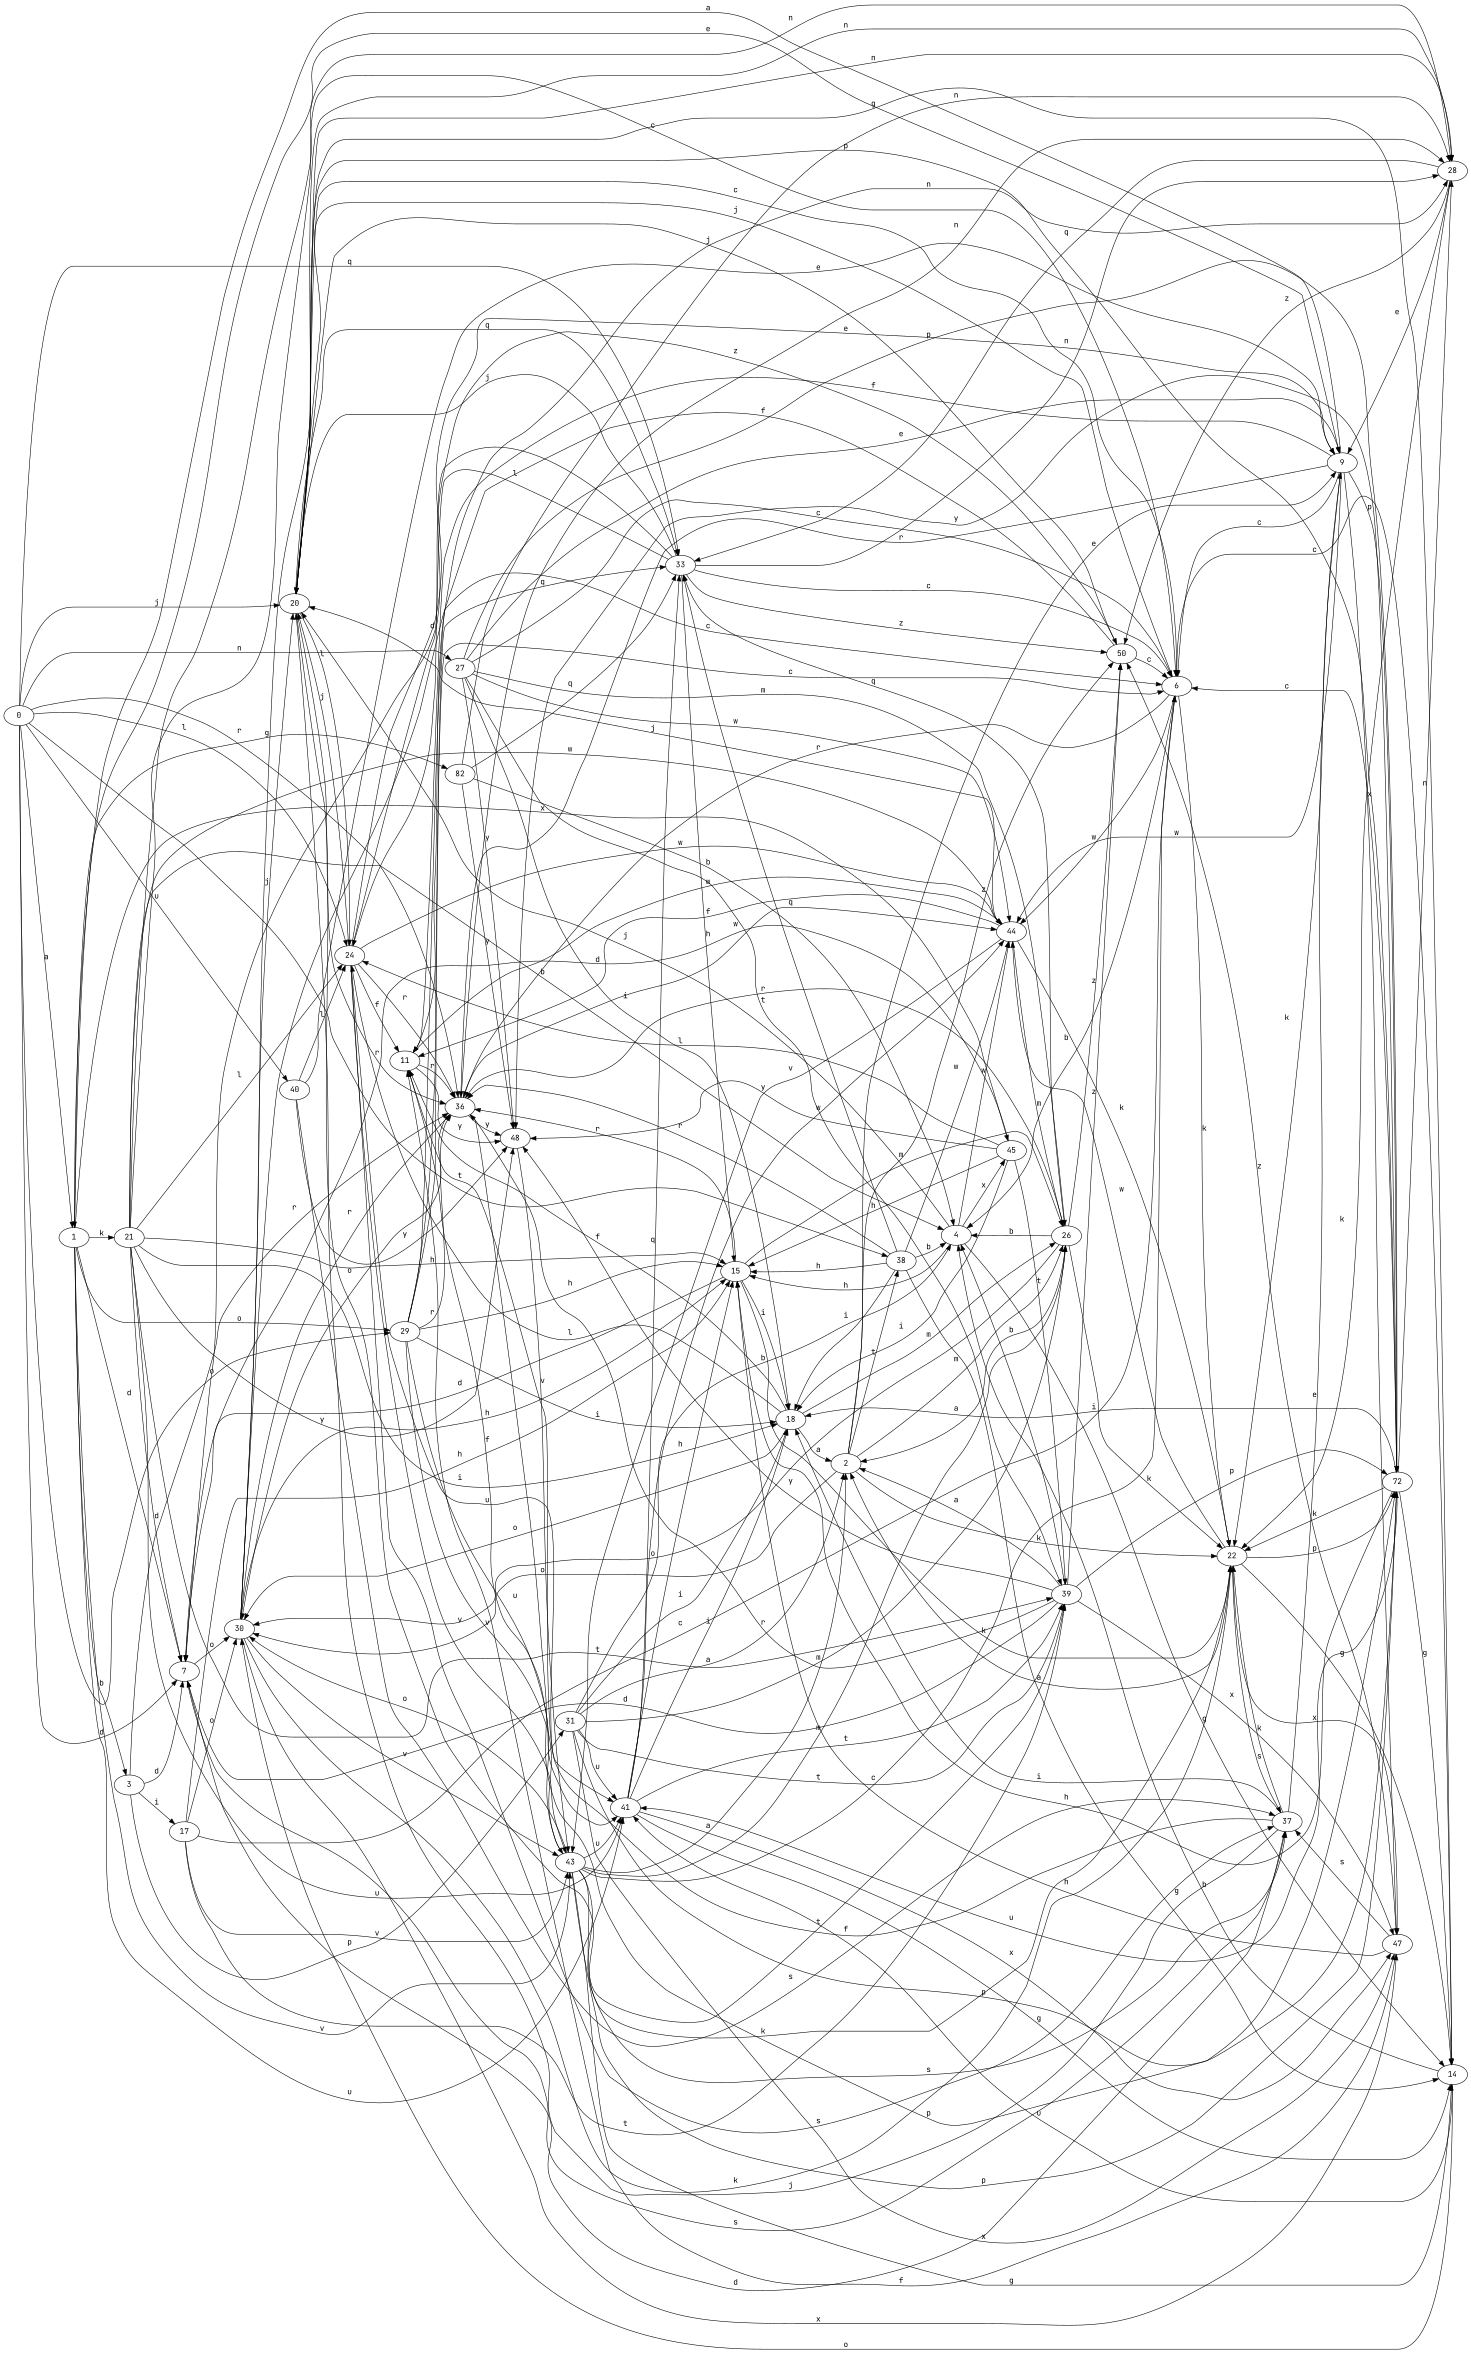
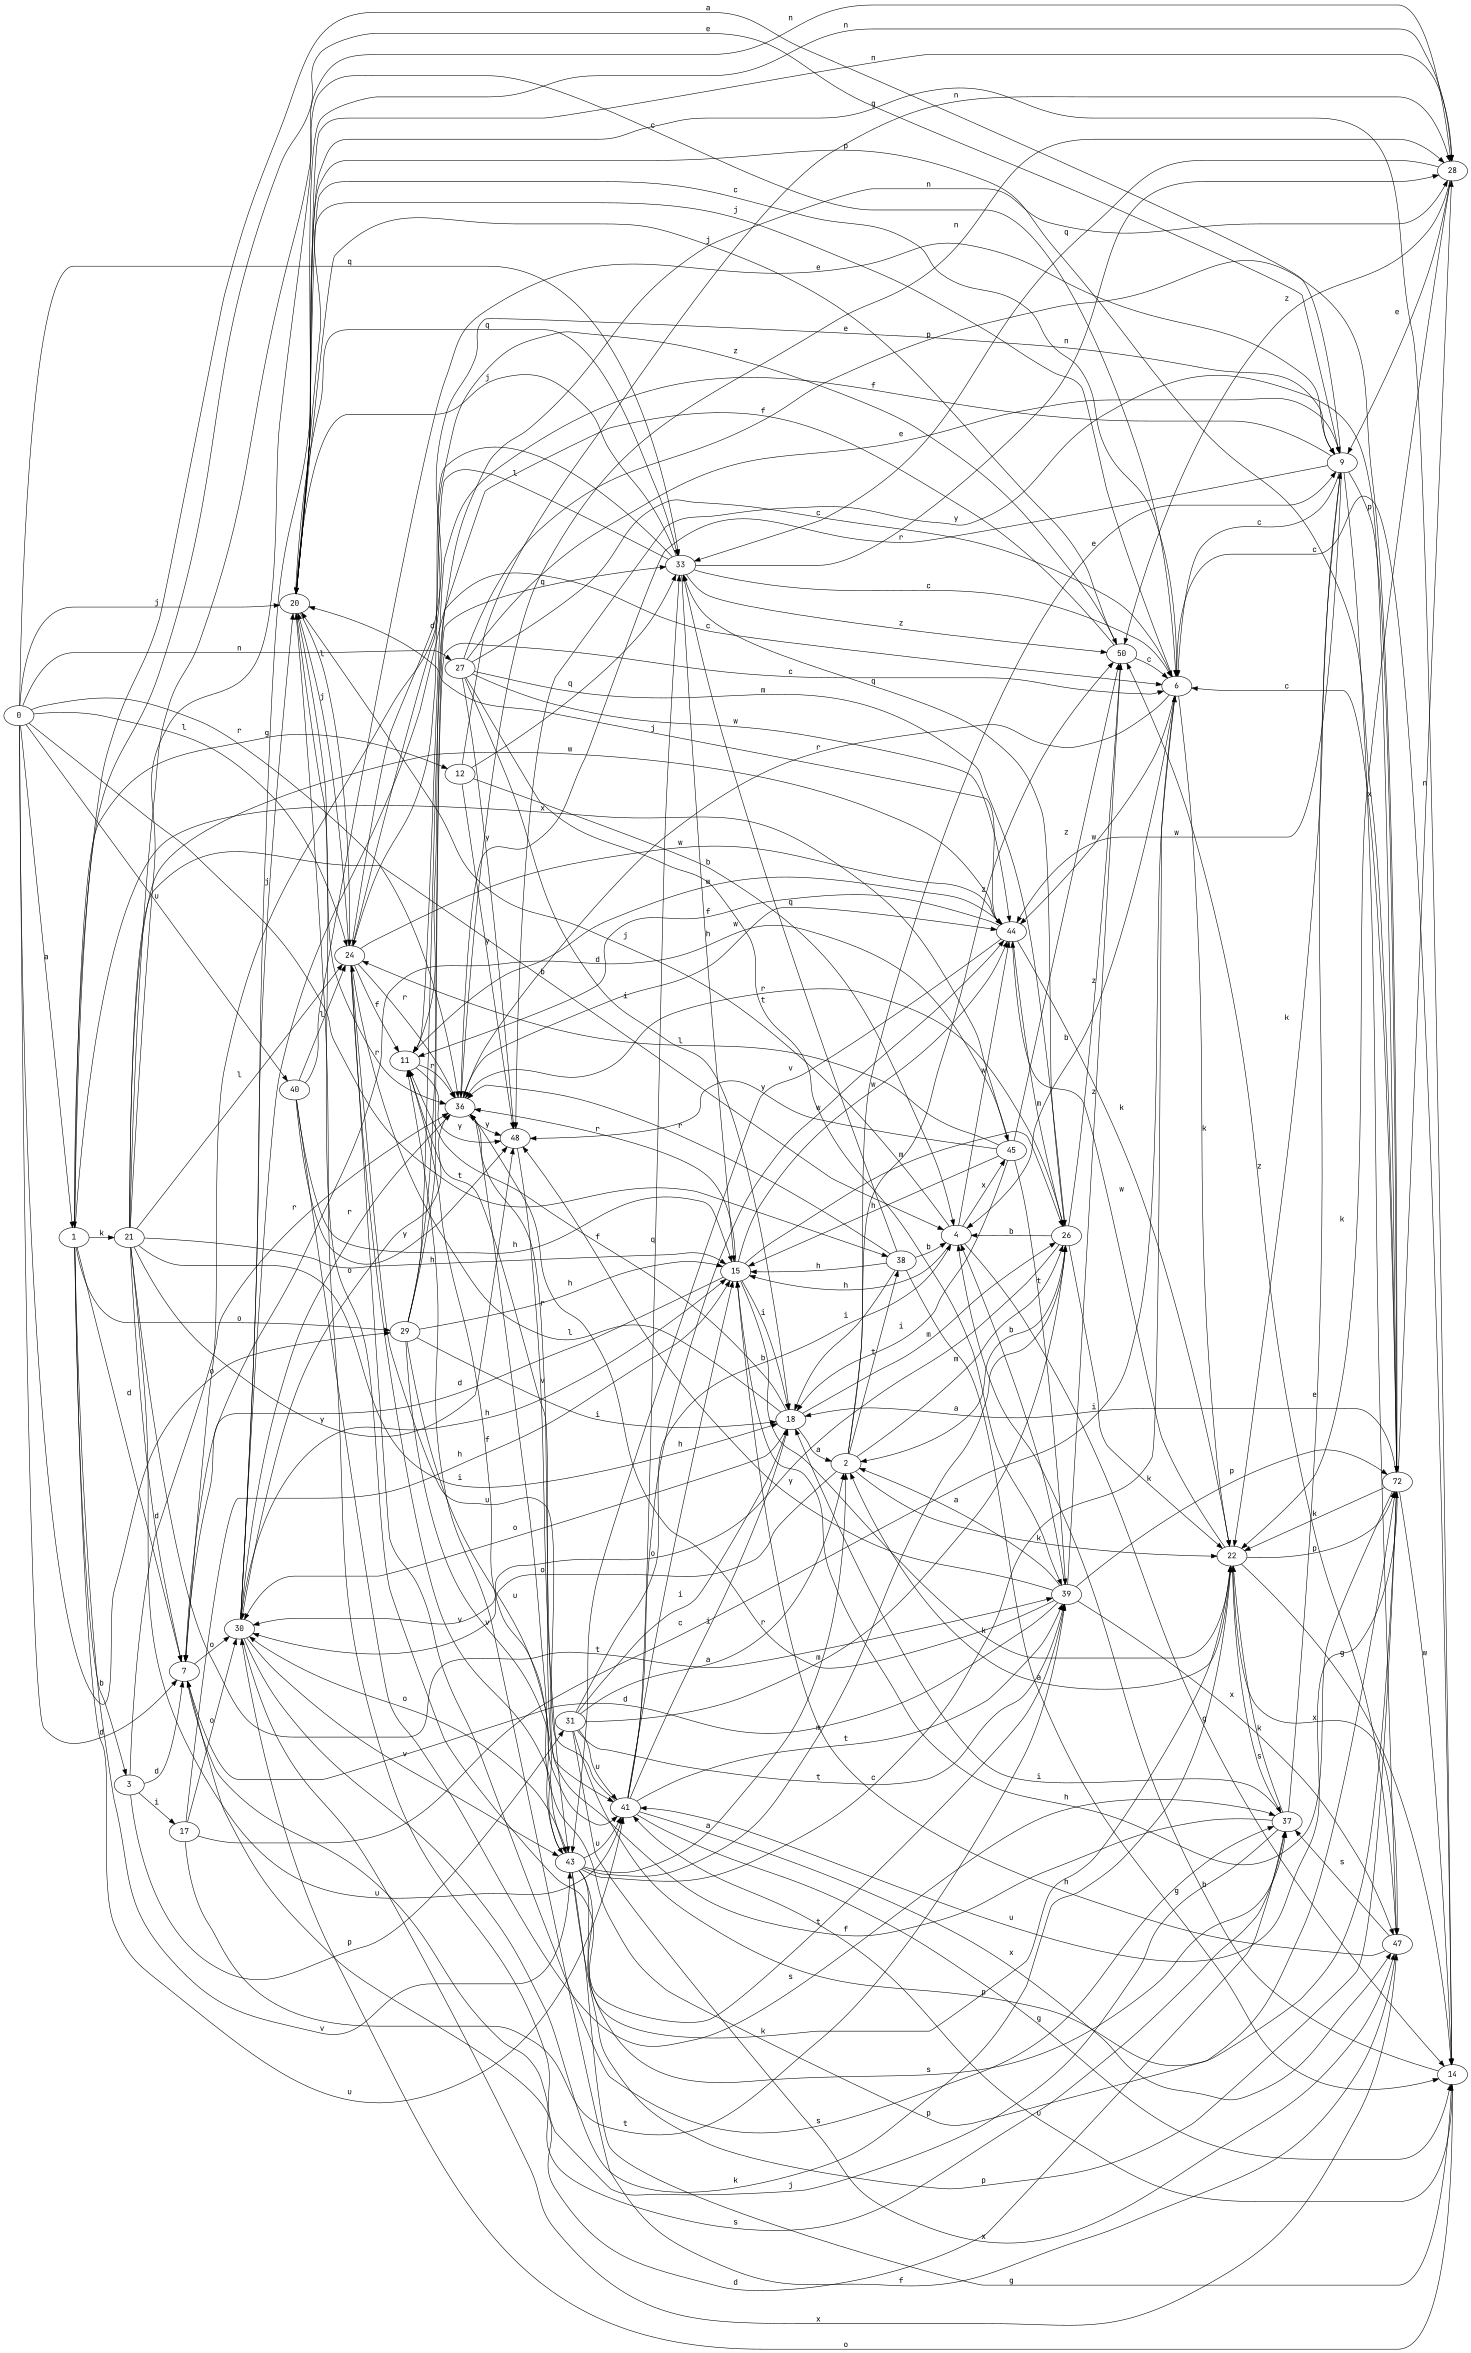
node "82": label "82" -> "12"
edge "45" -> "50": added, label "z"
edge "38" -> "44": now "15" -> "44"
edge "40" -> "15": added, label "h"
edge "29" -> "36": now "41" -> "36"
edge "72" -> "14": label "g" -> "w"
edge "17" -> "43": removed, label "v"
